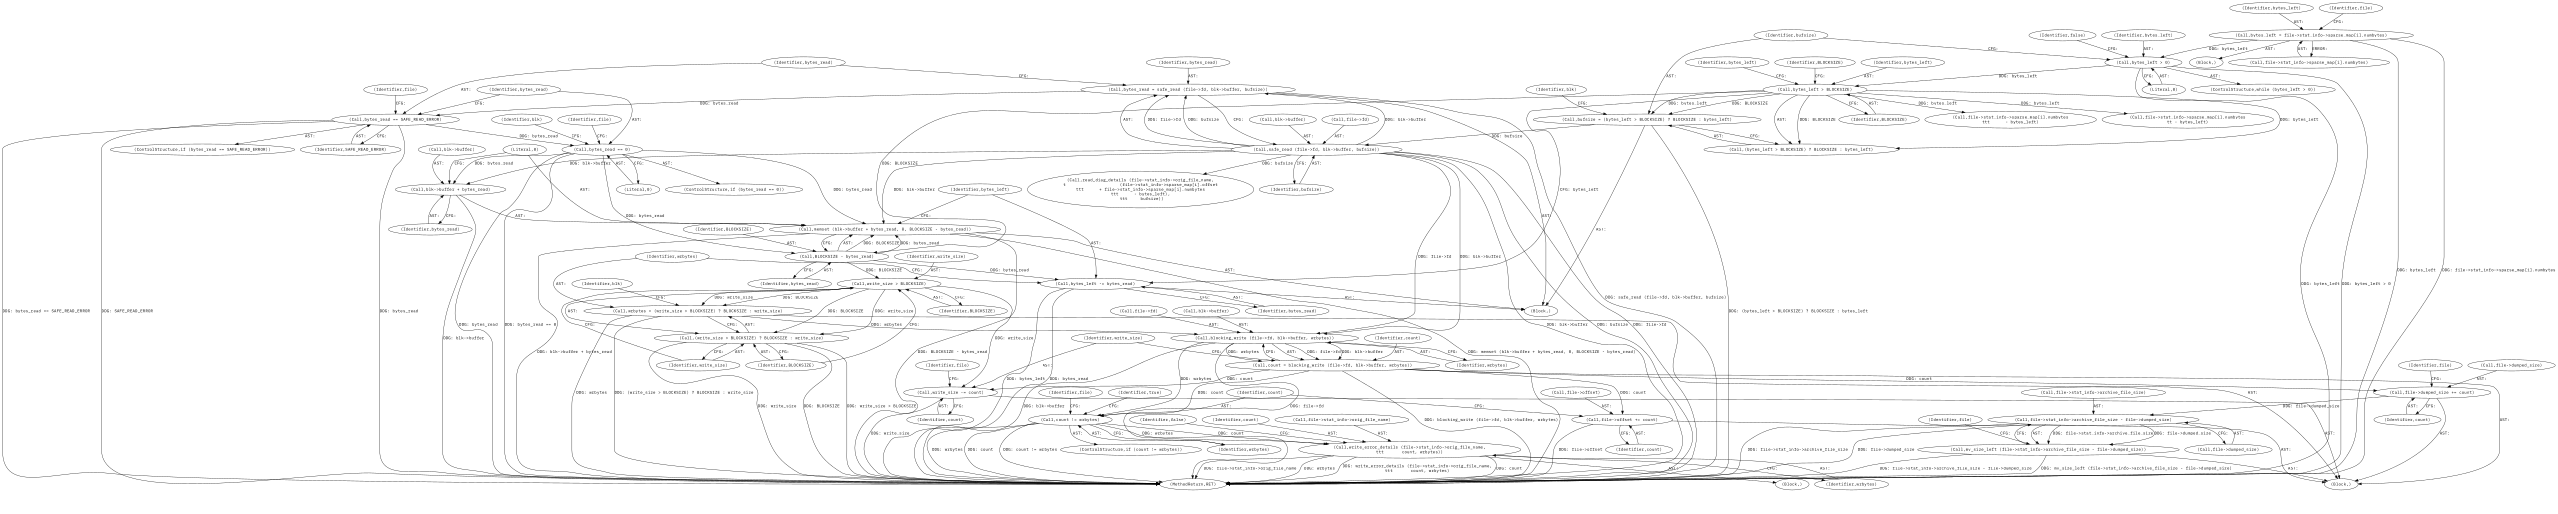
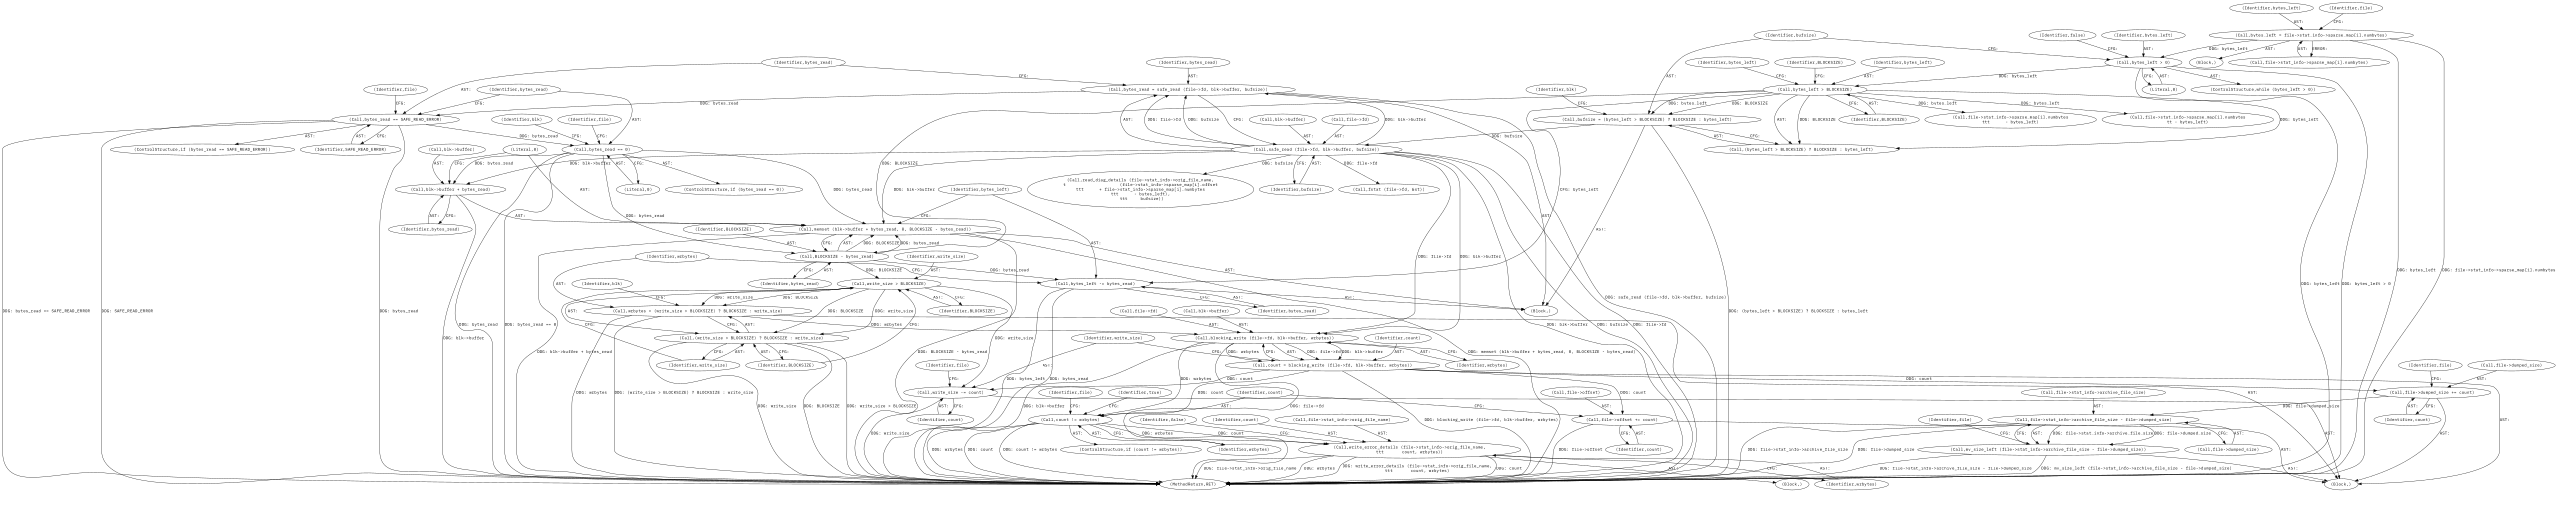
node "(Call,fstat (file->fd, &st))": added
